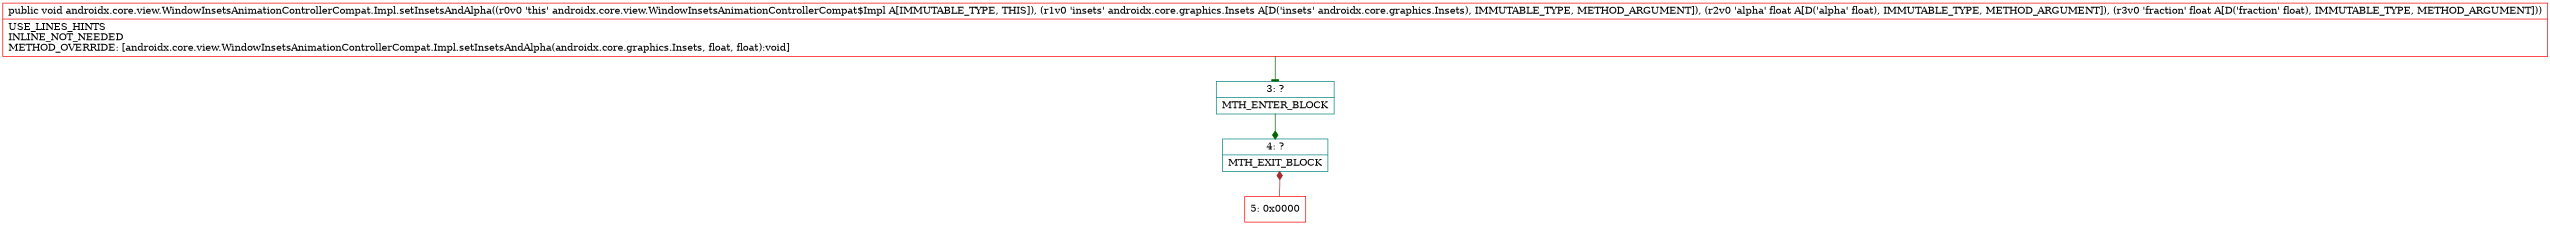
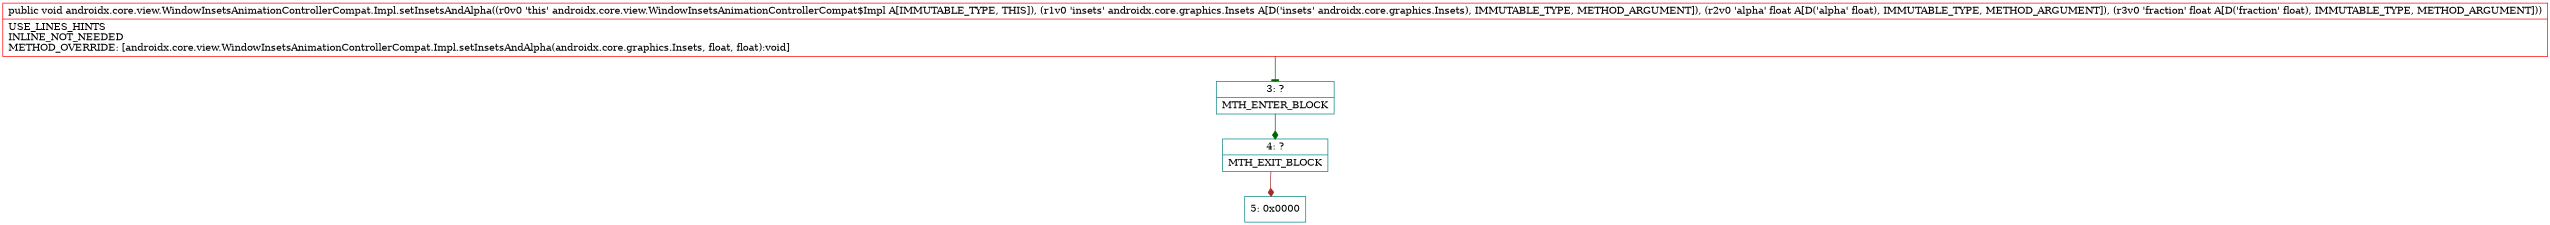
edge "5: 0x0000" -> "4: ?": reversed
node "5: 0x0000": color red -> teal
